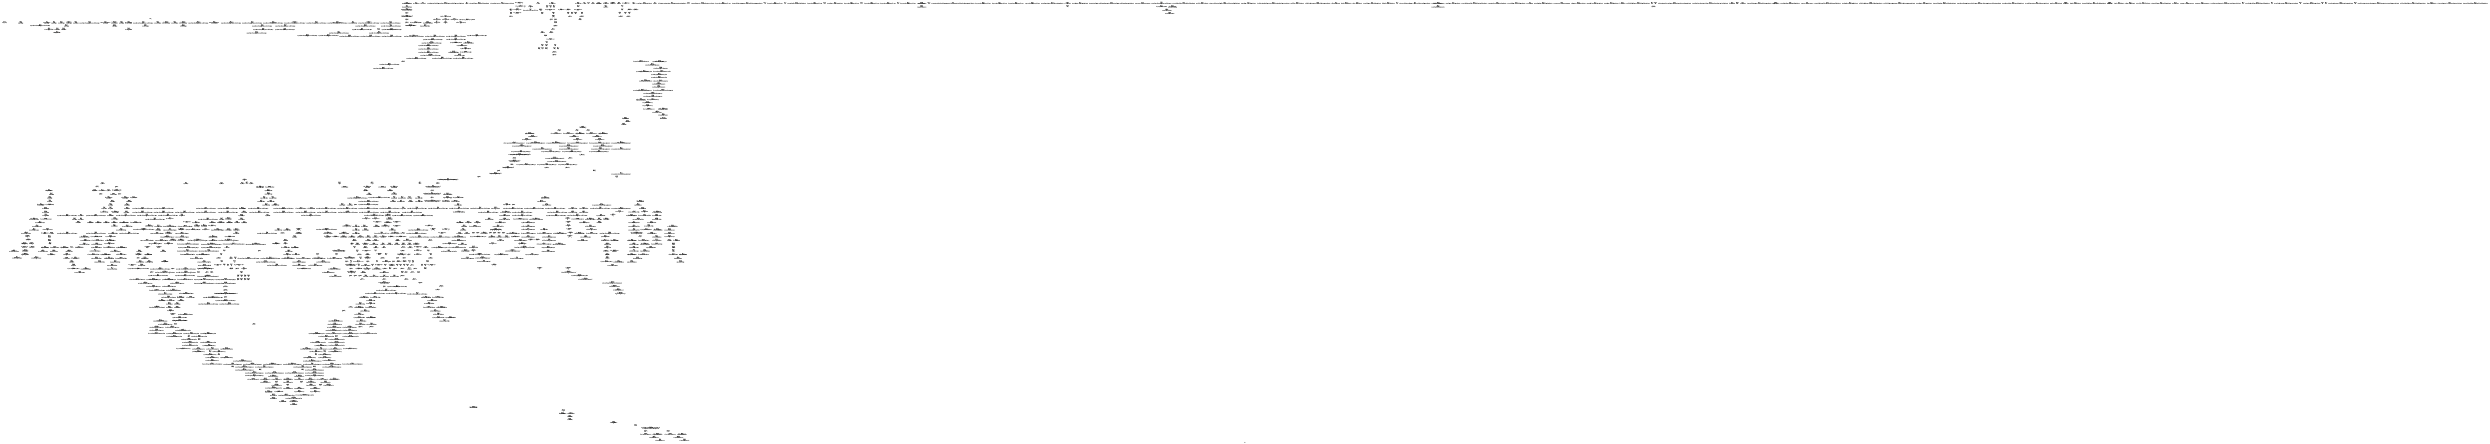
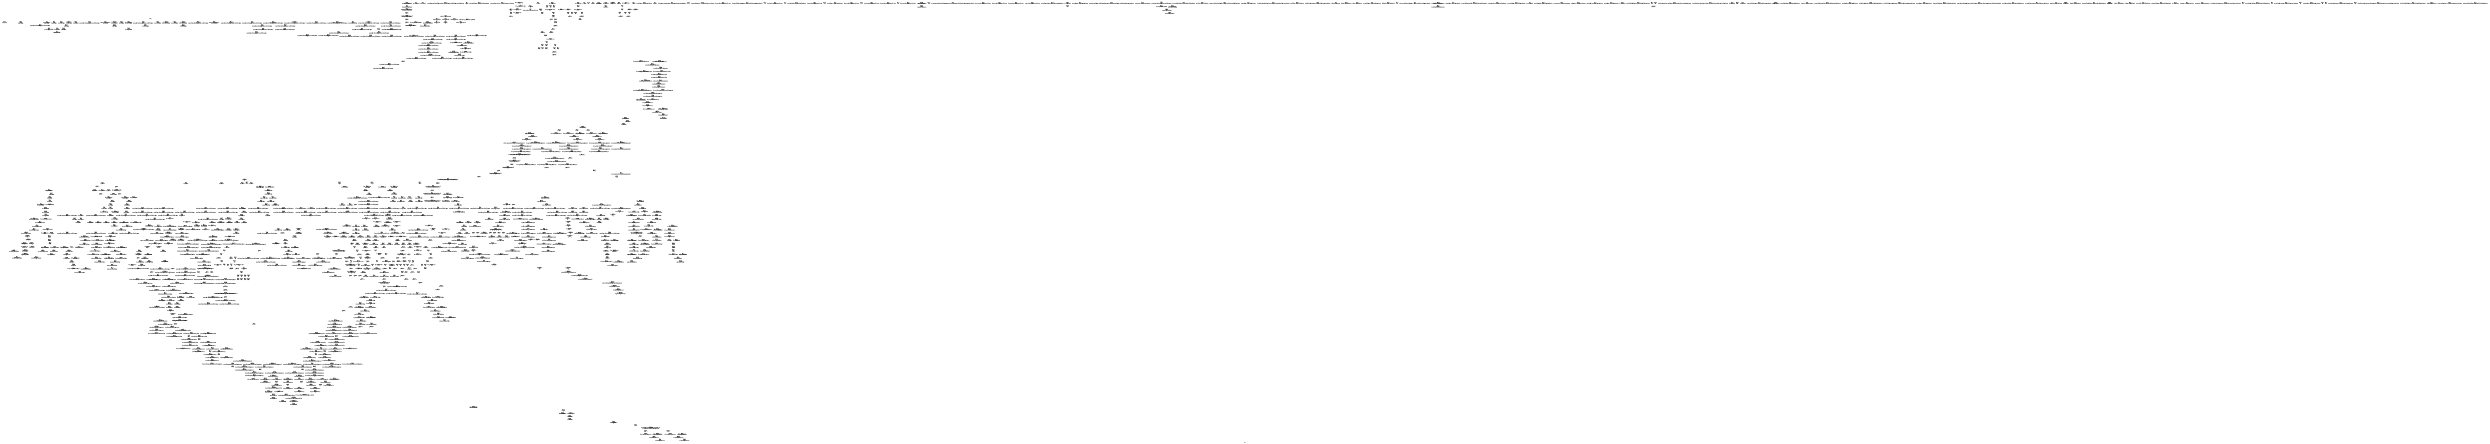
node "NodeID: 753": added
